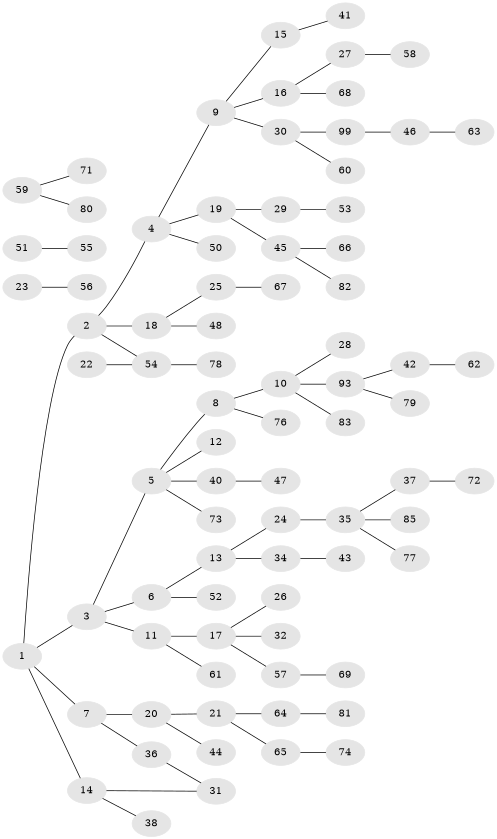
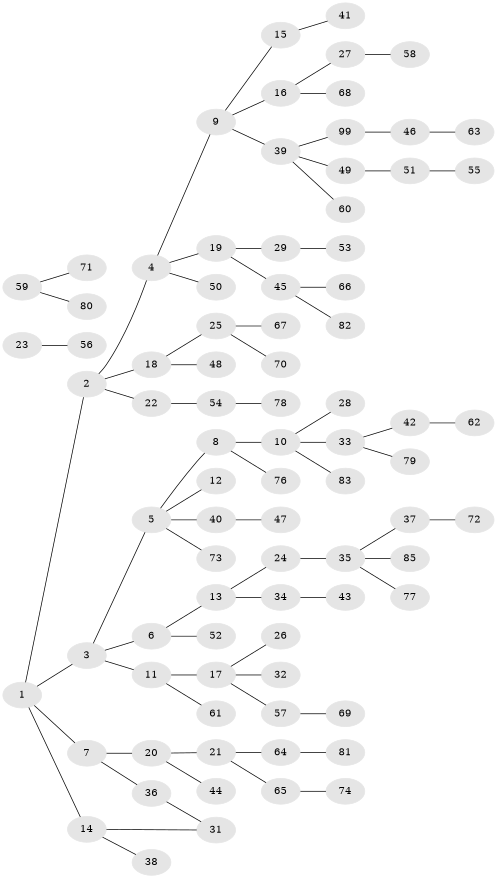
node "30": label "30" -> "39"
node "49": added
edge "2" -- "54": now "2" -- "22"
node "70": added
node "93": label "93" -> "33"
